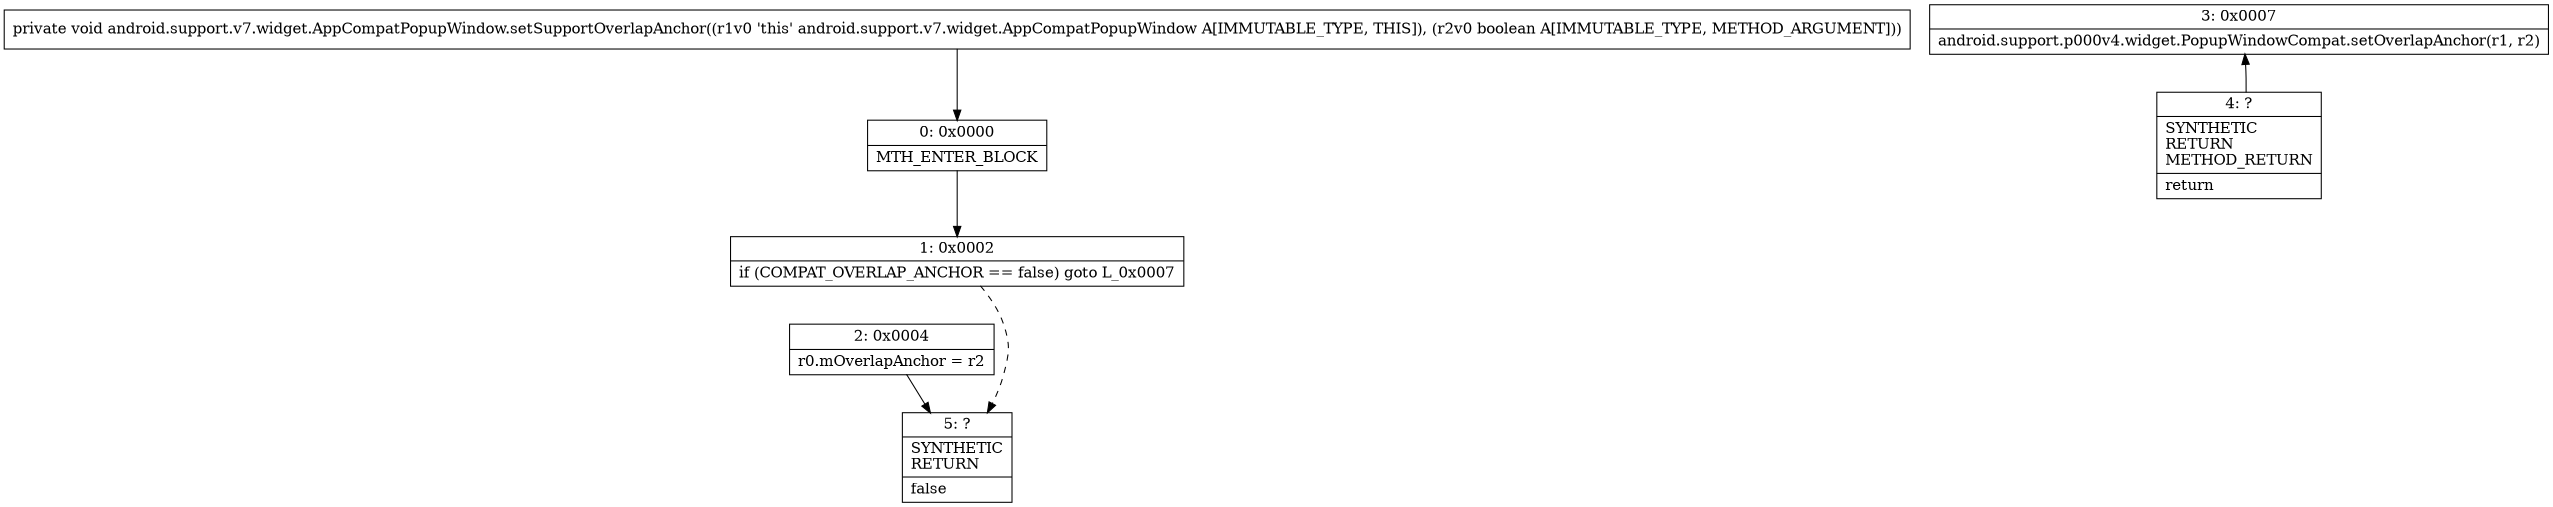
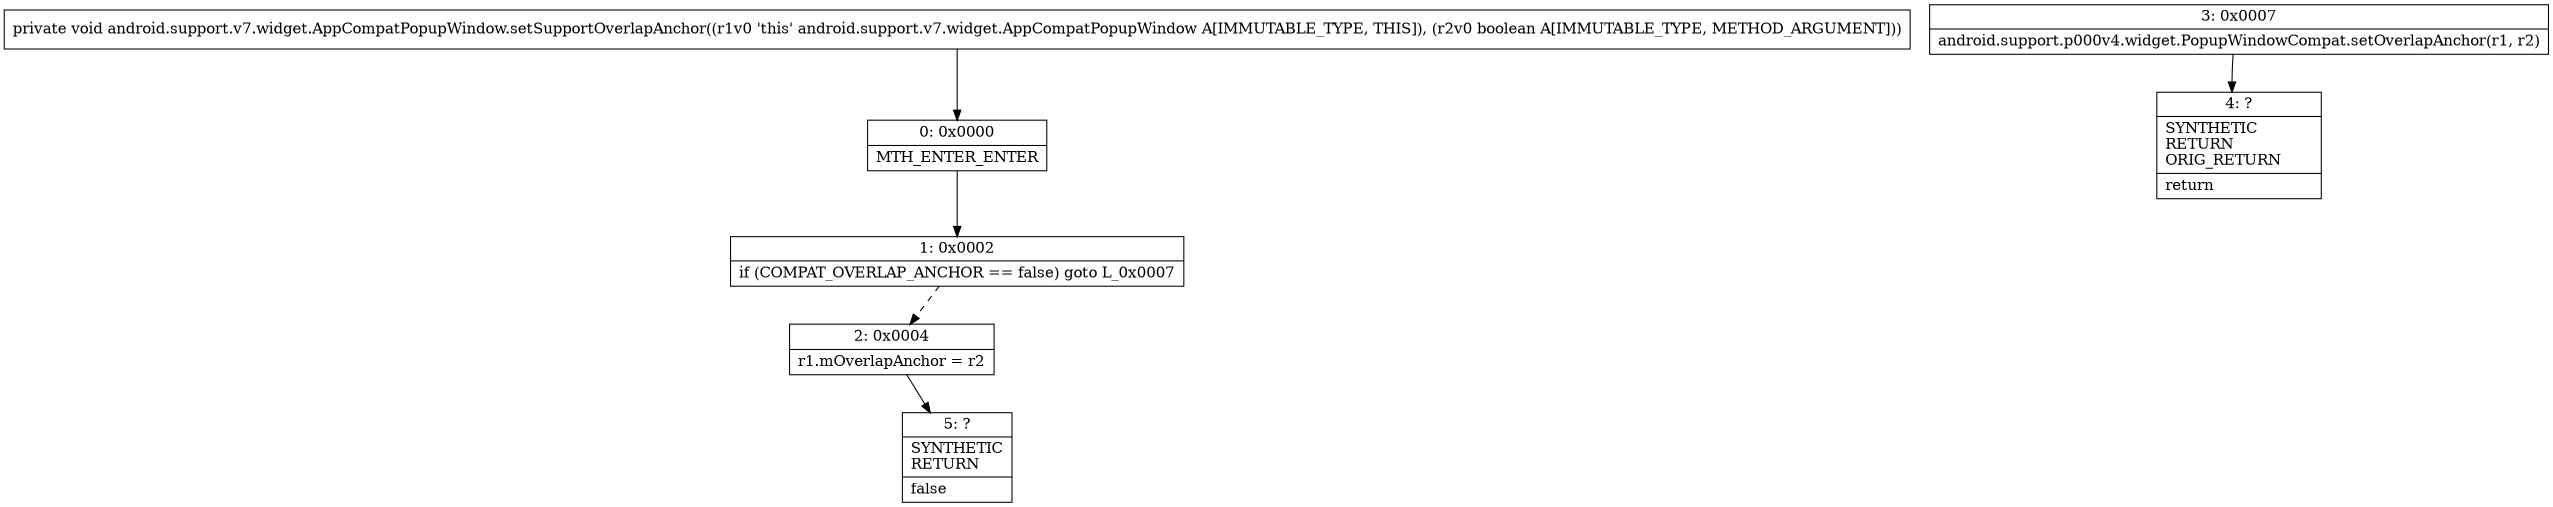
edge "4: ?" -> "3: 0x0007": reversed
node "0: 0x0000": text "MTH_ENTER_BLOCK" -> "MTH_ENTER_ENTER"
node "4: ?": text "METHOD_RETURN" -> "ORIG_RETURN"
edge "1: 0x0002" -> "5: ?": now "1: 0x0002" -> "2: 0x0004"
node "2: 0x0004": text "r0.mOverlapAnchor = r2" -> "r1.mOverlapAnchor = r2"
